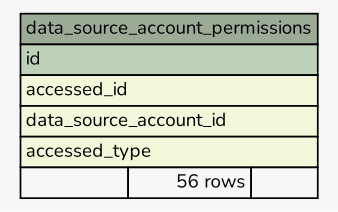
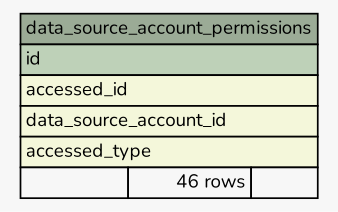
node "data_source_account_permissions": text "56 rows" -> "46 rows"
